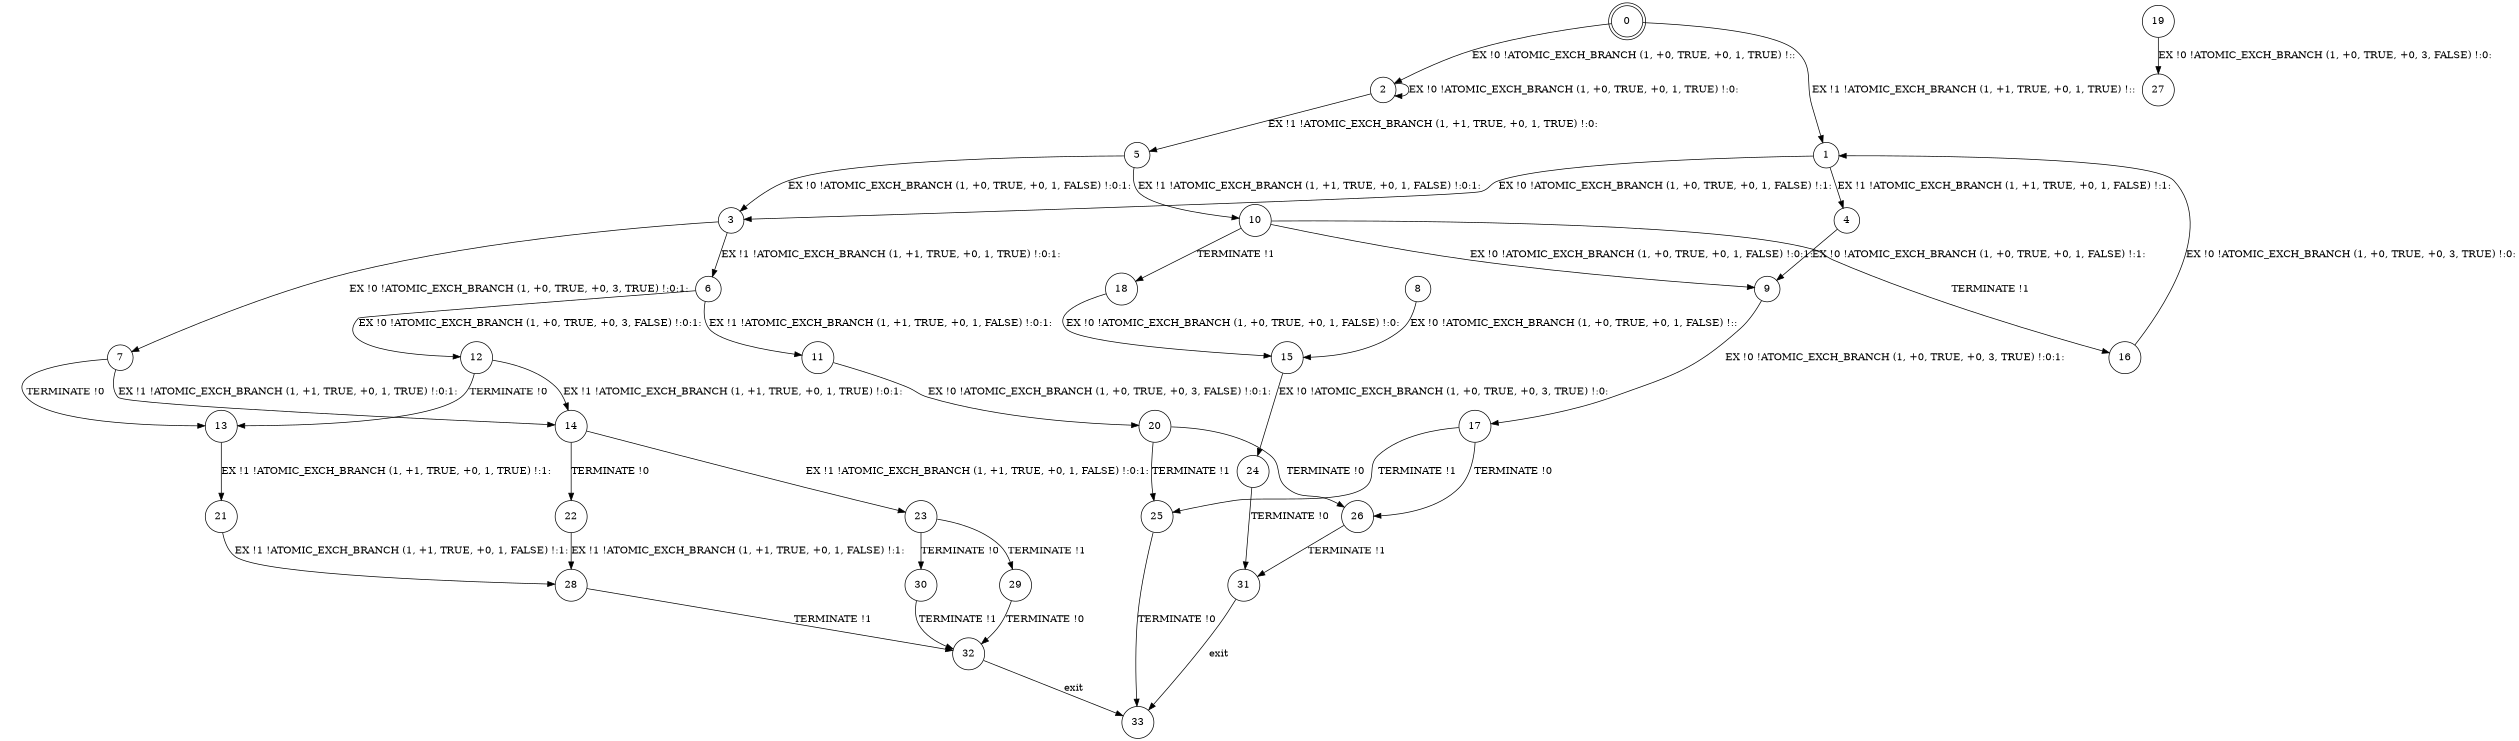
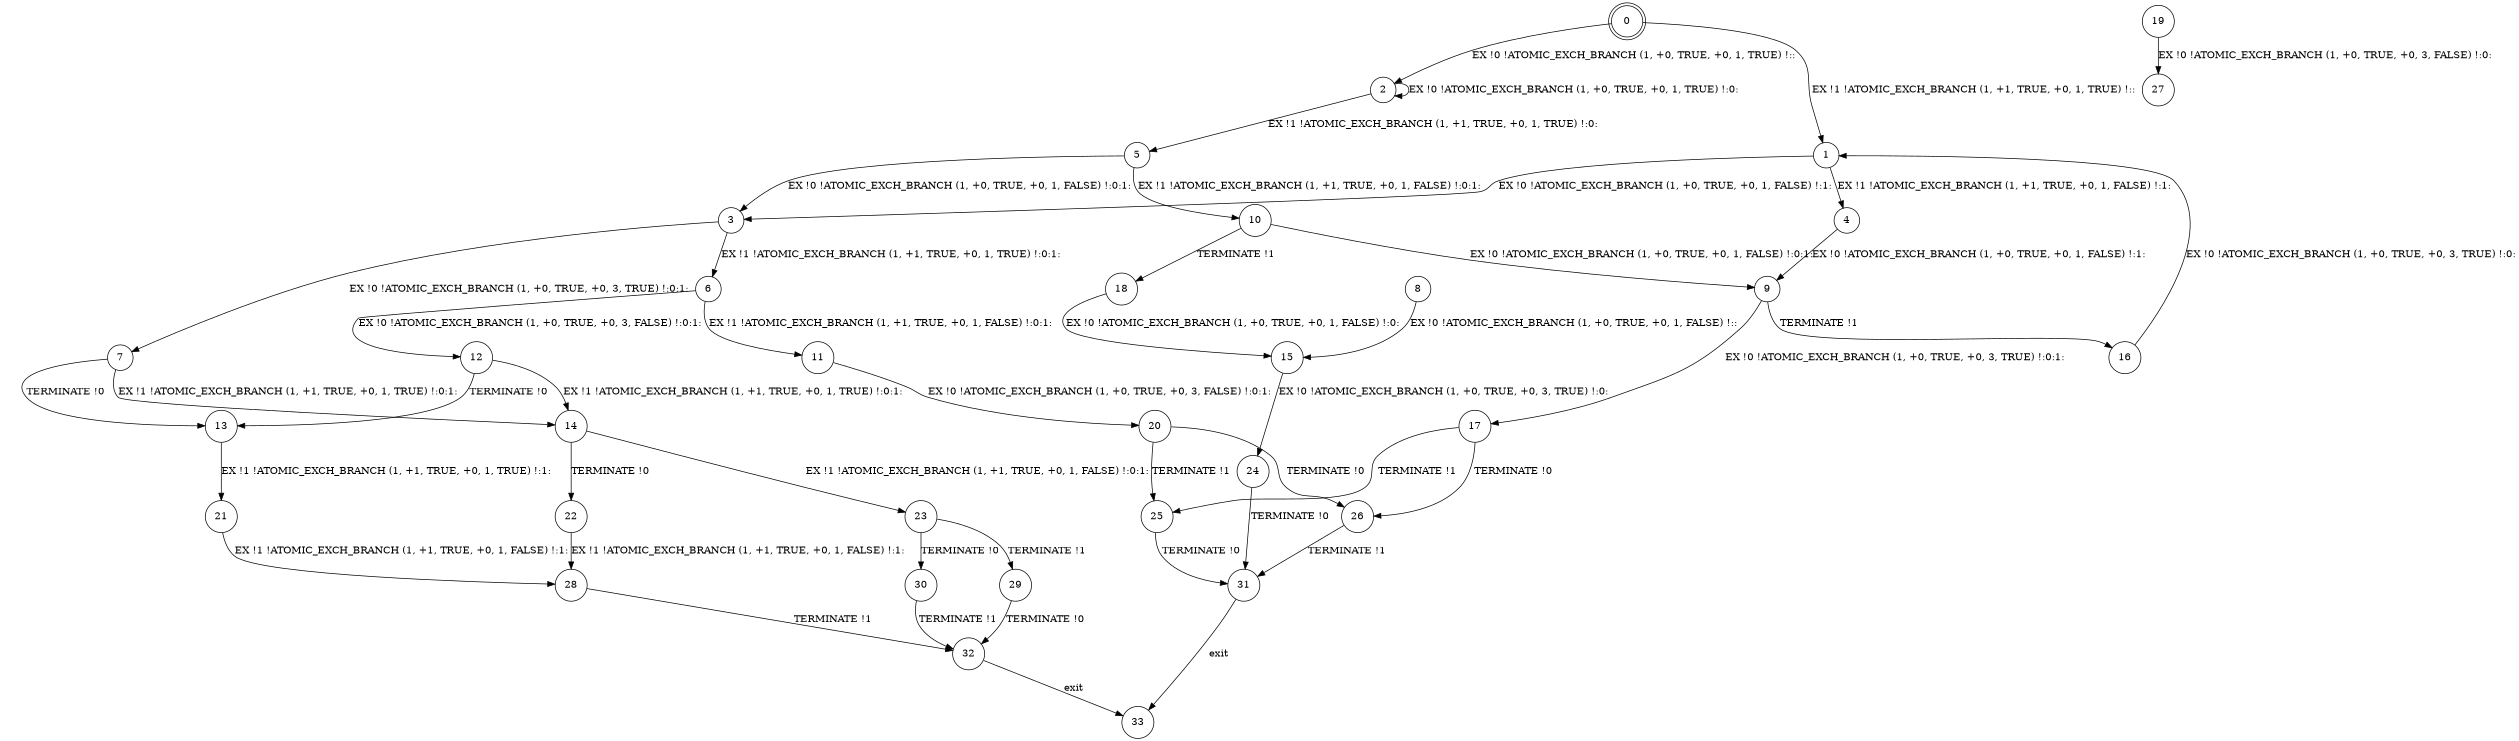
edge "10" -> "16": now "9" -> "16"
edge "25" -> "33": now "25" -> "31"
